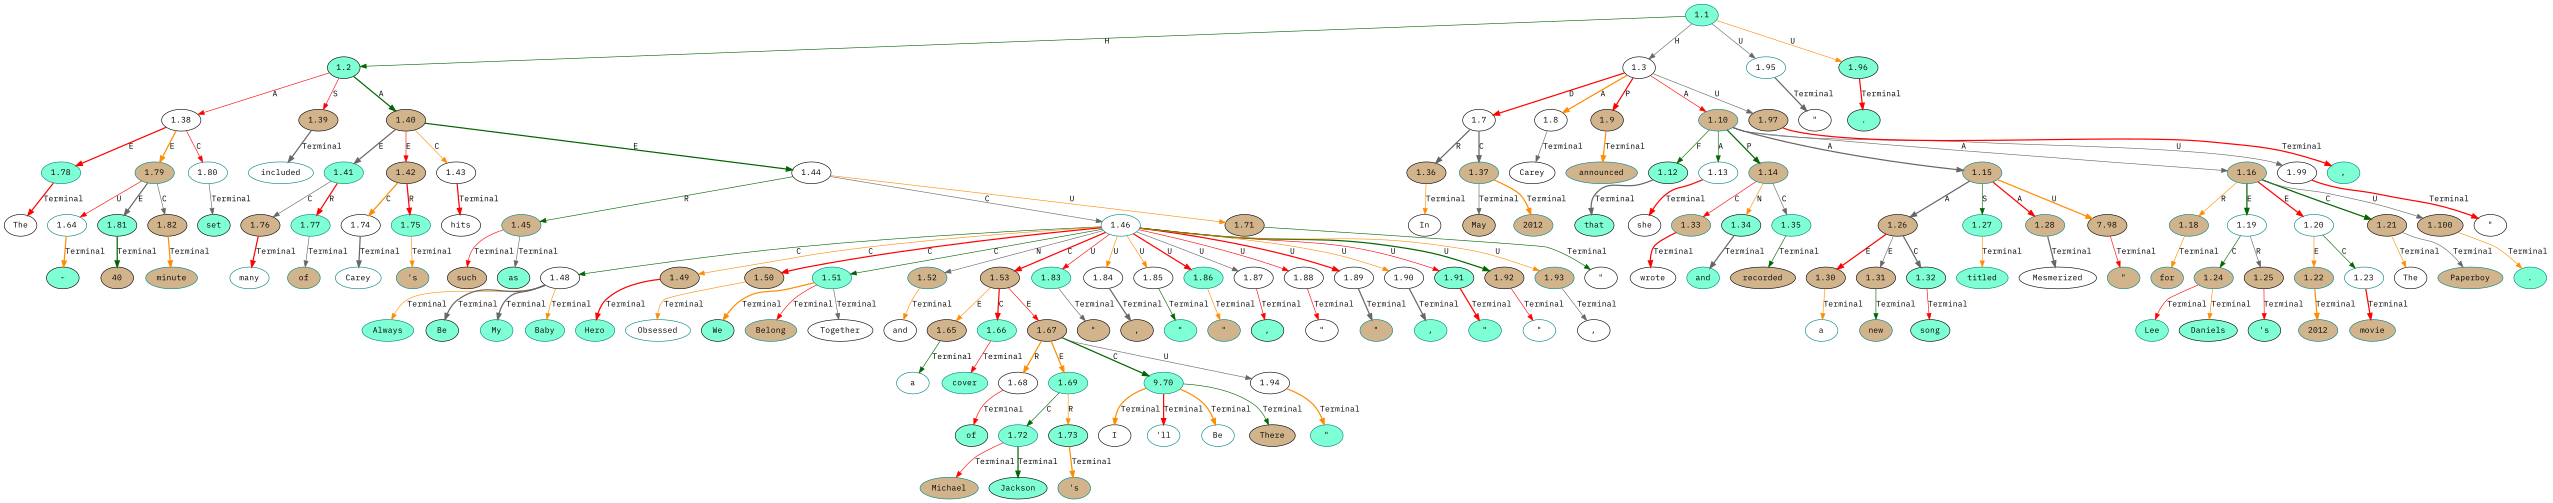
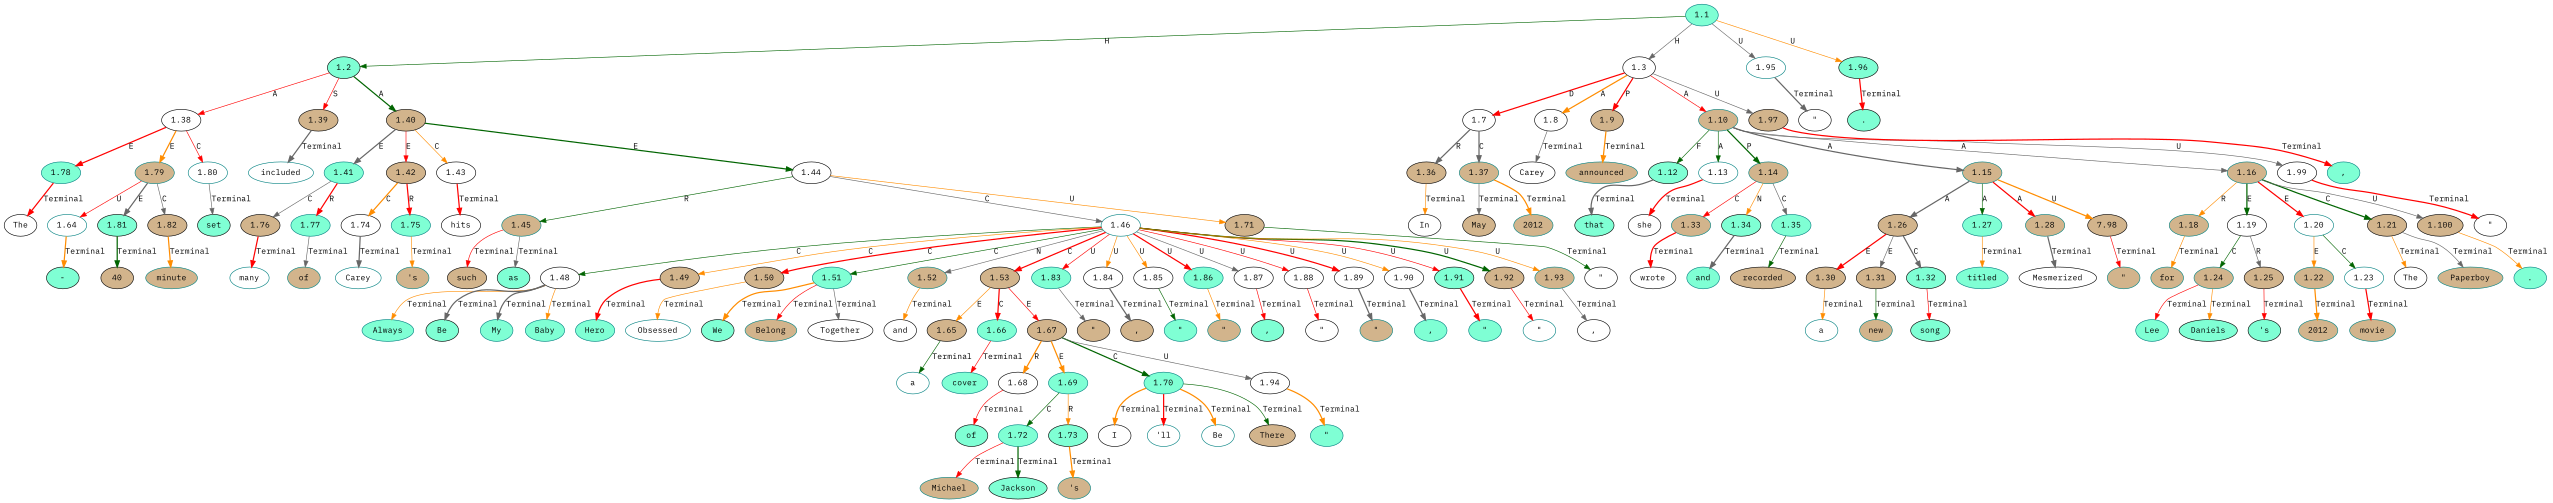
edge "1.15" -> "1.27": label "S" -> "A"
node "1.19": color teal -> black
node "9.70": label "9.70" -> "1.70"
